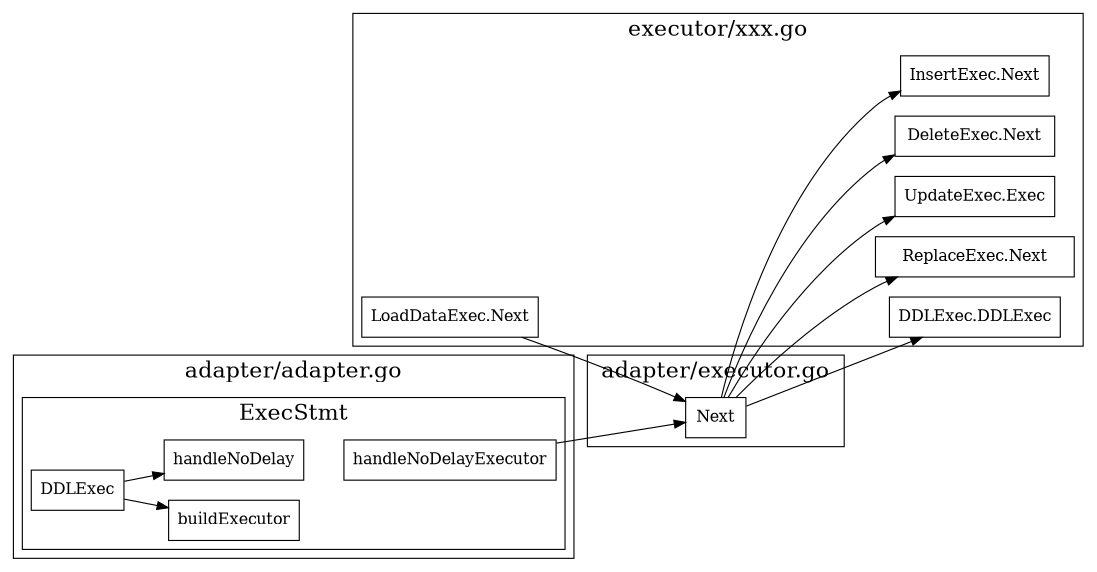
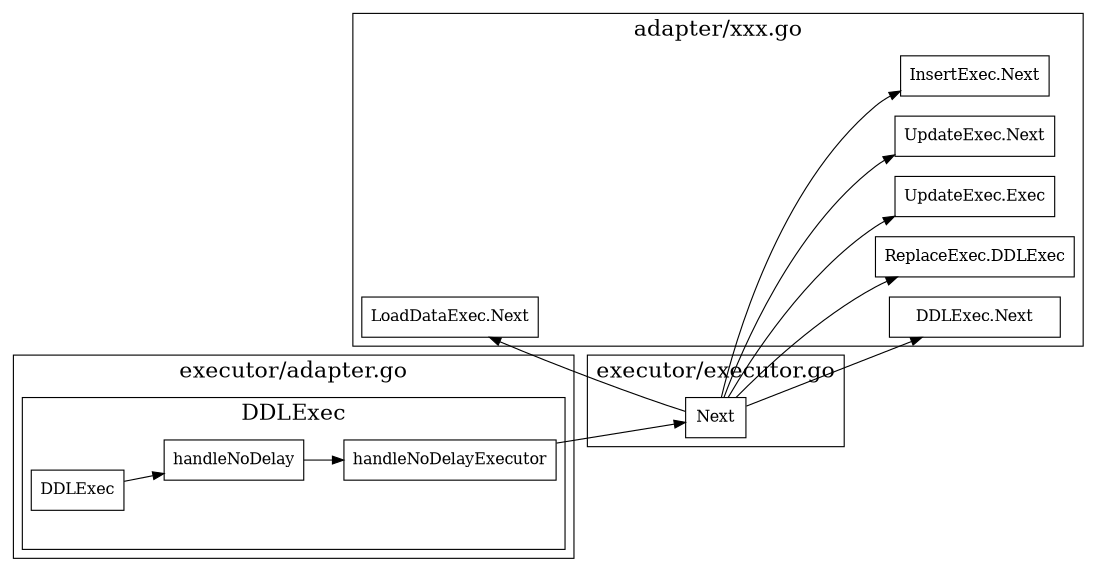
cluster "executor/xxx.go": label "executor/xxx.go" -> "adapter/xxx.go"
node "DeleteExec.Next": label "DeleteExec.Next" -> "UpdateExec.Next"
node "ReplaceExec.Next": label "ReplaceExec.Next" -> "ReplaceExec.DDLExec"
node "DDLExec.DDLExec": label "DDLExec.DDLExec" -> "DDLExec.Next"
edge "LoadDataExec.Next" -> "Next": reversed
cluster "adapter/adapter.go": label "adapter/adapter.go" -> "executor/adapter.go"
cluster "adapter/executor.go": label "adapter/executor.go" -> "executor/executor.go"
cluster "ExecStmt": label "ExecStmt" -> "DDLExec"
edge "handleNoDelay" -> "handleNoDelayExecutor": added
node "buildExecutor": removed
